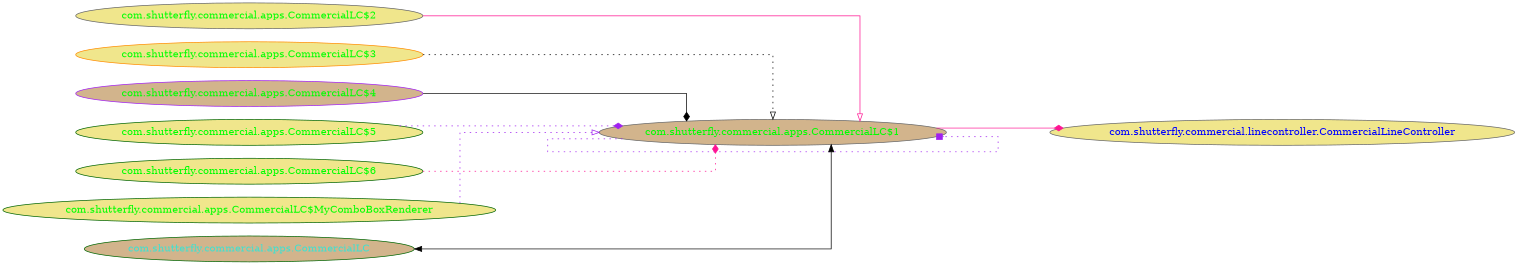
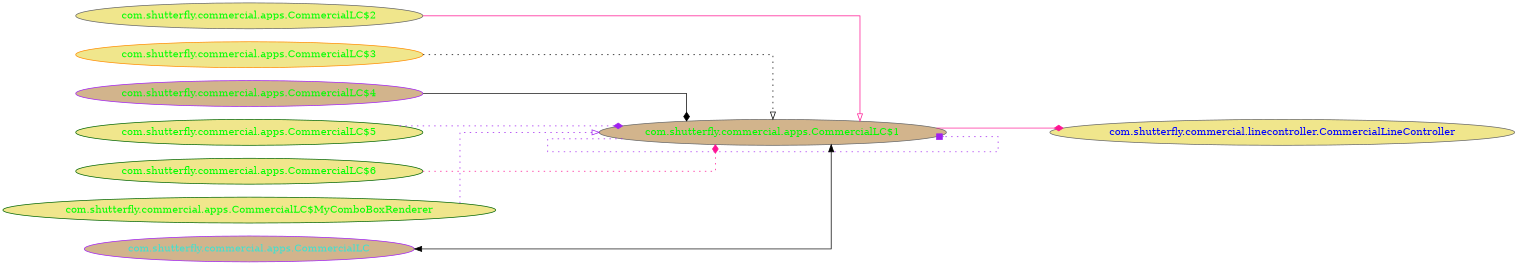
node "com.shutterfly.commercial.apps.CommercialLC": color darkgreen -> purple
